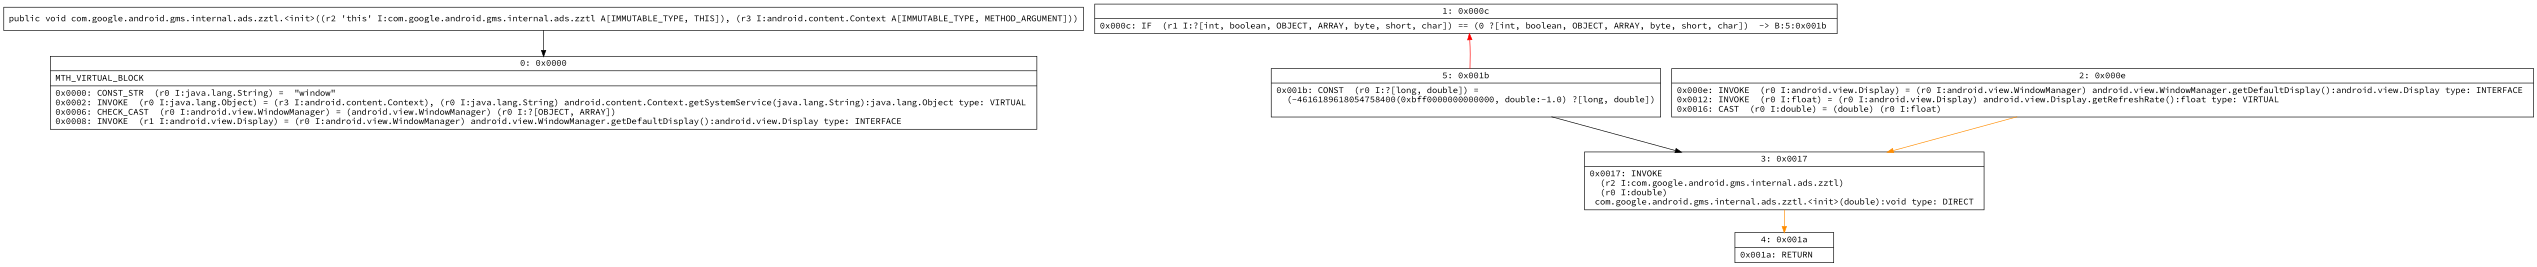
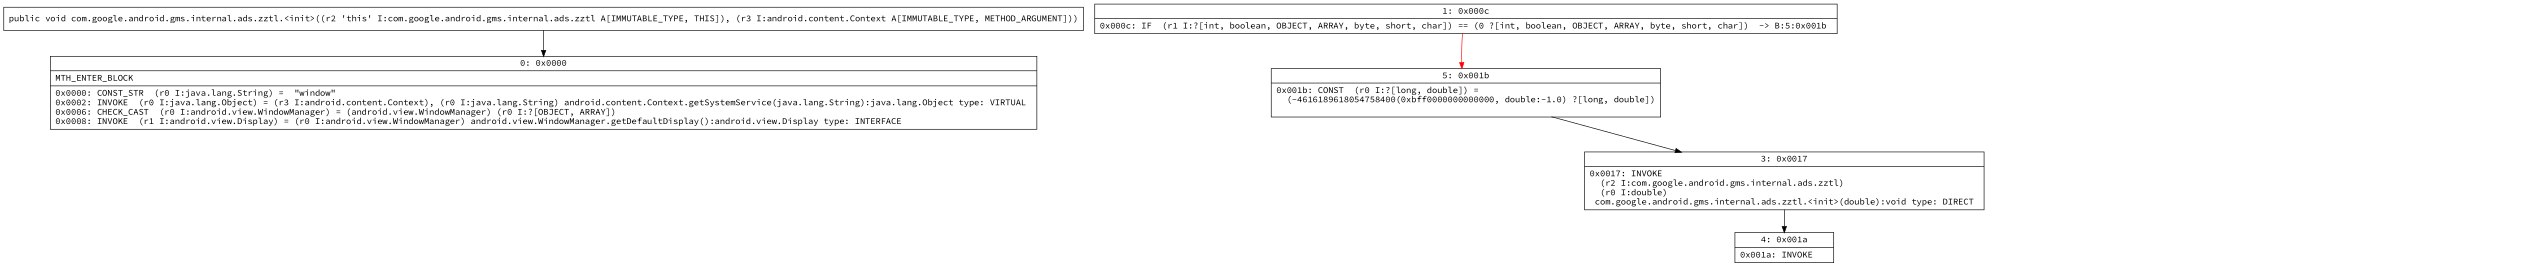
edge "5: 0x001b" -> "1: 0x000c": reversed
node "0: 0x0000": text "MTH_VIRTUAL_BLOCK" -> "MTH_ENTER_BLOCK"
node "2: 0x000e": removed
edge "3: 0x0017" -> "4: 0x001a": color darkorange -> black
node "4: 0x001a": text "0x001a: RETURN" -> "0x001a: INVOKE"
